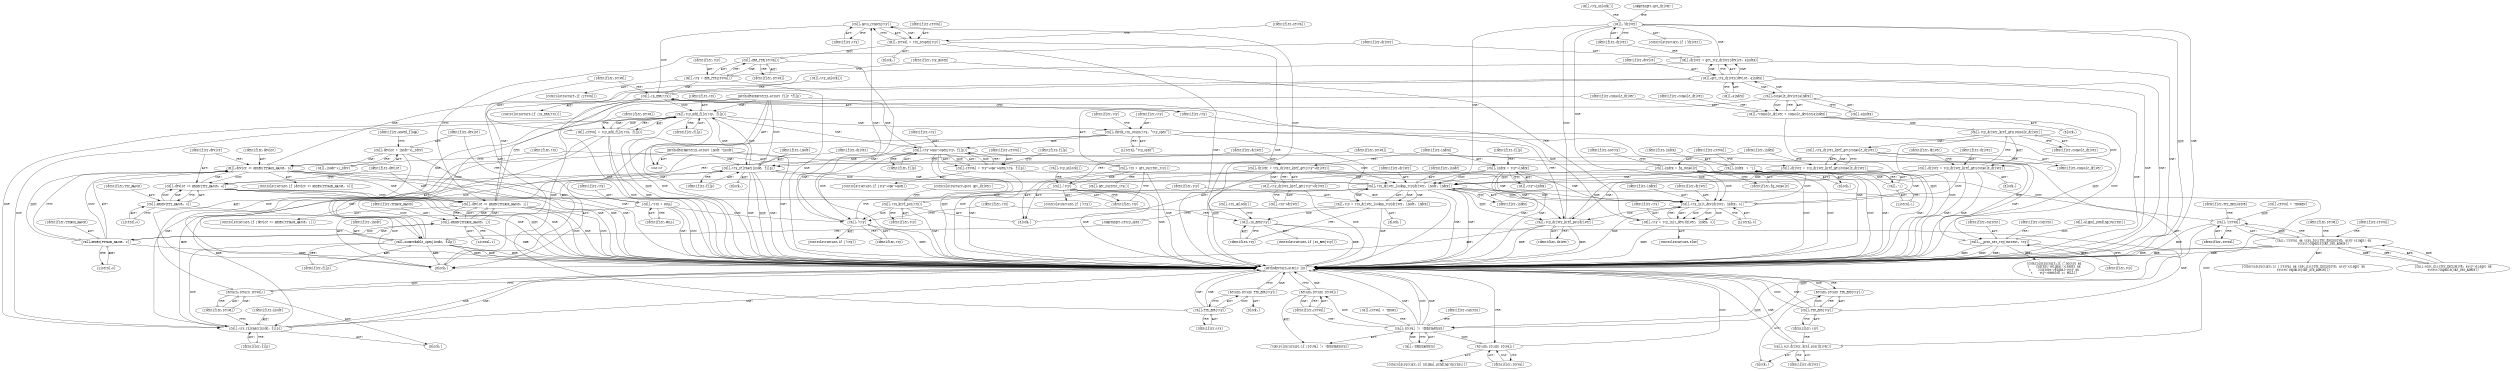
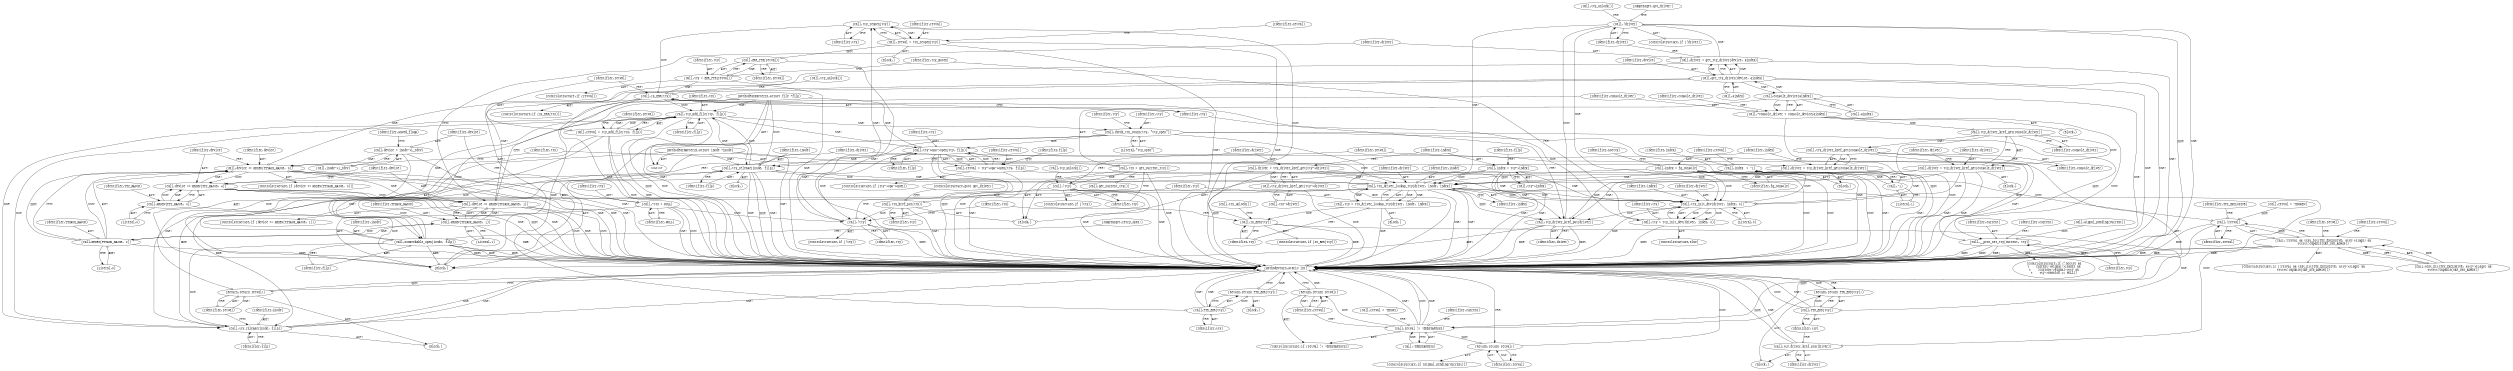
node "(Call,goto_reopen(tty))": label "(Call,goto_reopen(tty))" -> "(Call,tty_reopen(tty))"
edge "(Call,tty = tty_driver_lookup_tty(driver, inode, index))" -> "(JumpTarget,retry_open:)": now "(Call,tty = tty_driver_lookup_tty(driver, inode, index))" -> "(Call,tty_driver_lookup_tty(driver, inode, index))"
